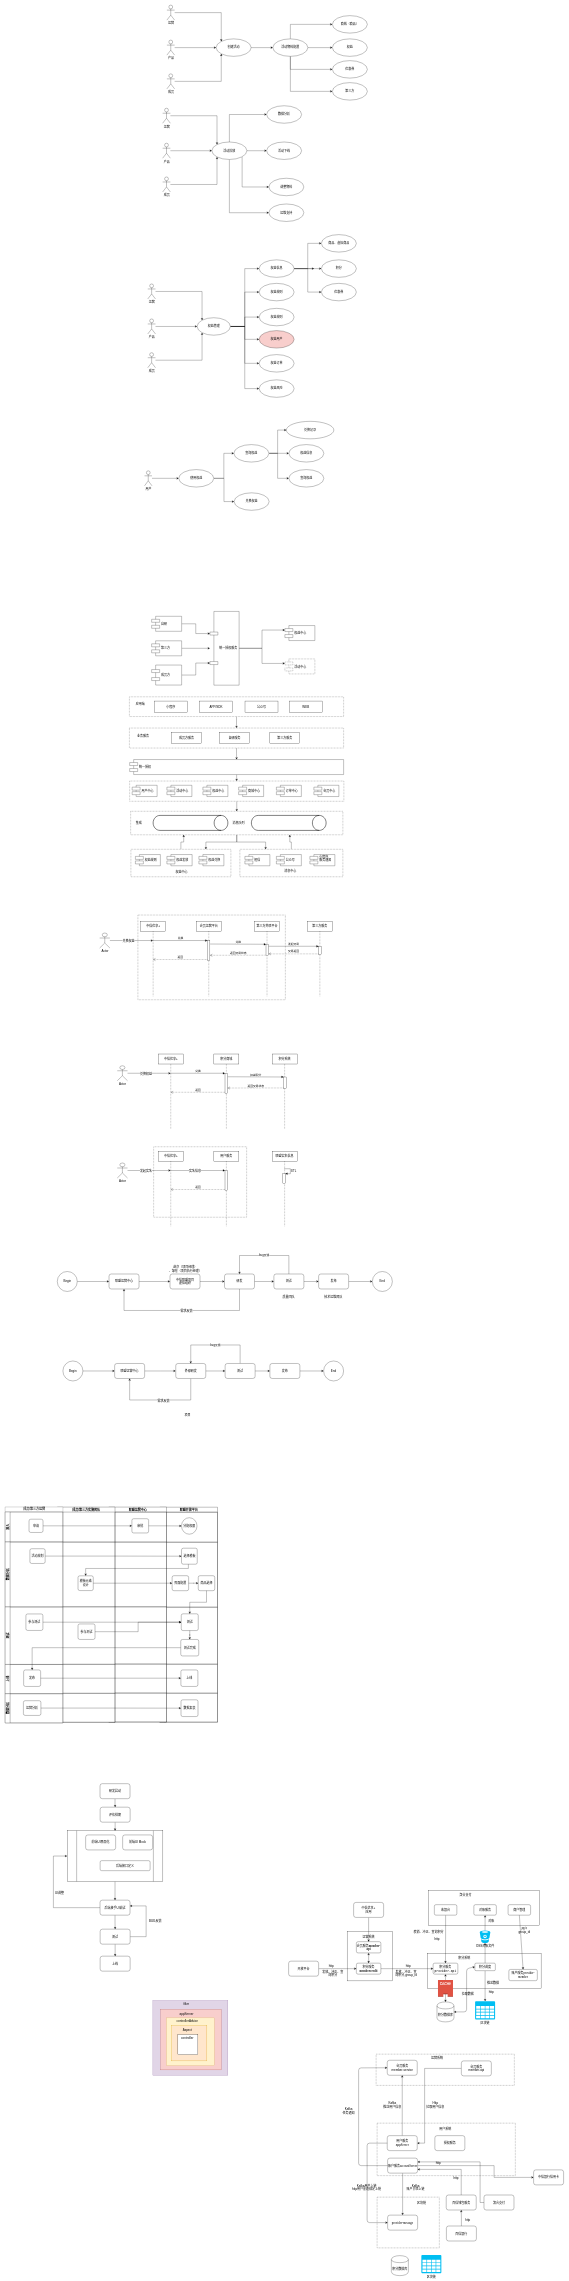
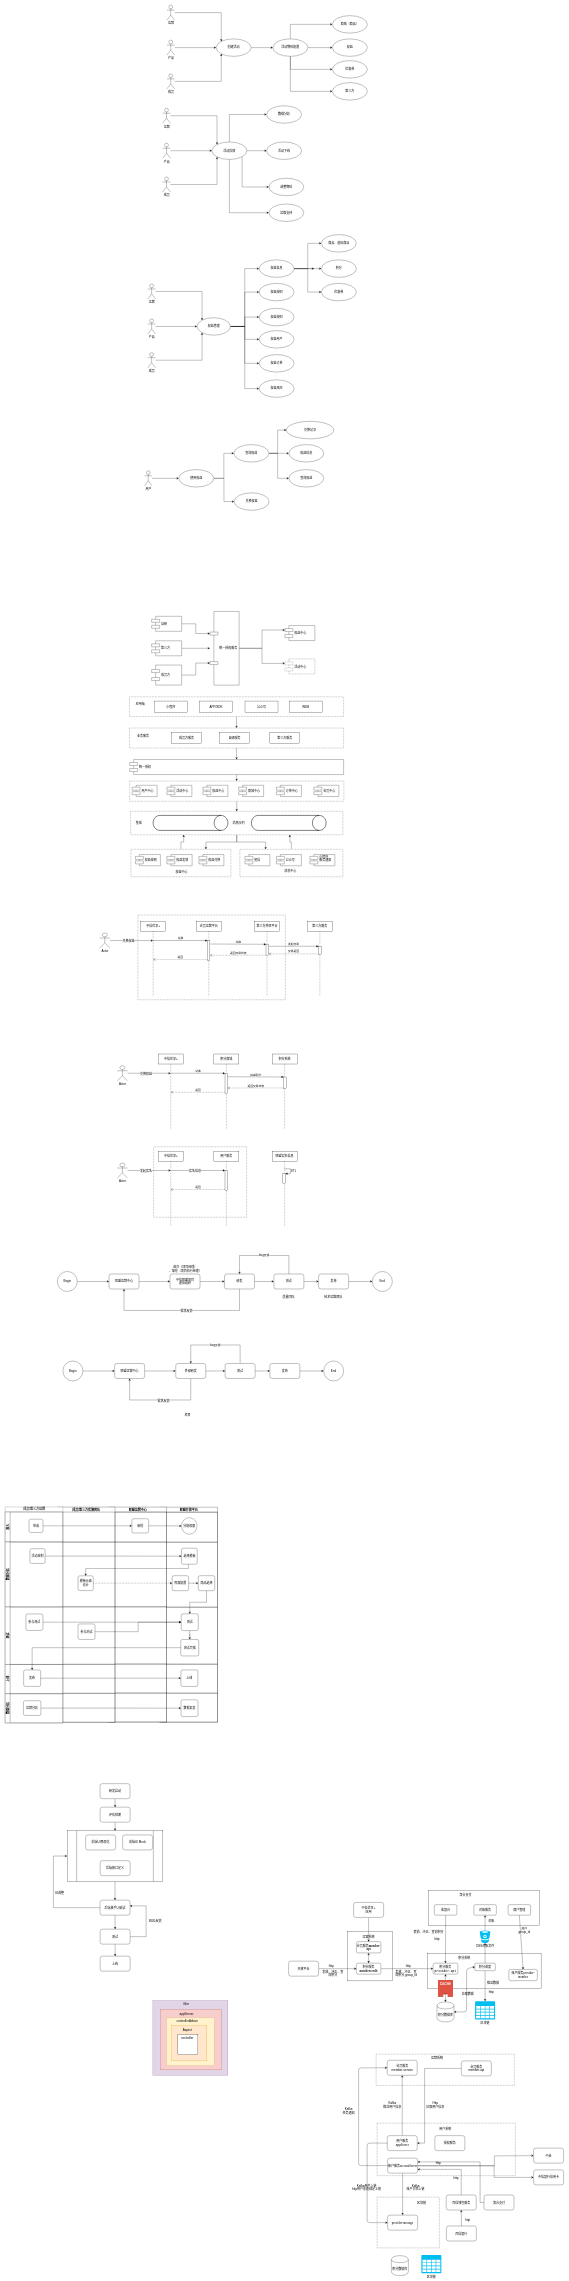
node "权益用户": fillcolor #f8cecc -> #ffffff
edge "模板元素设计" -> "界面配置": style solid -> dashed
node "后端接口定义": size 50x10 -> 30x15
edge "账户服务accountServer" -> "中金": added
node "中金": added
